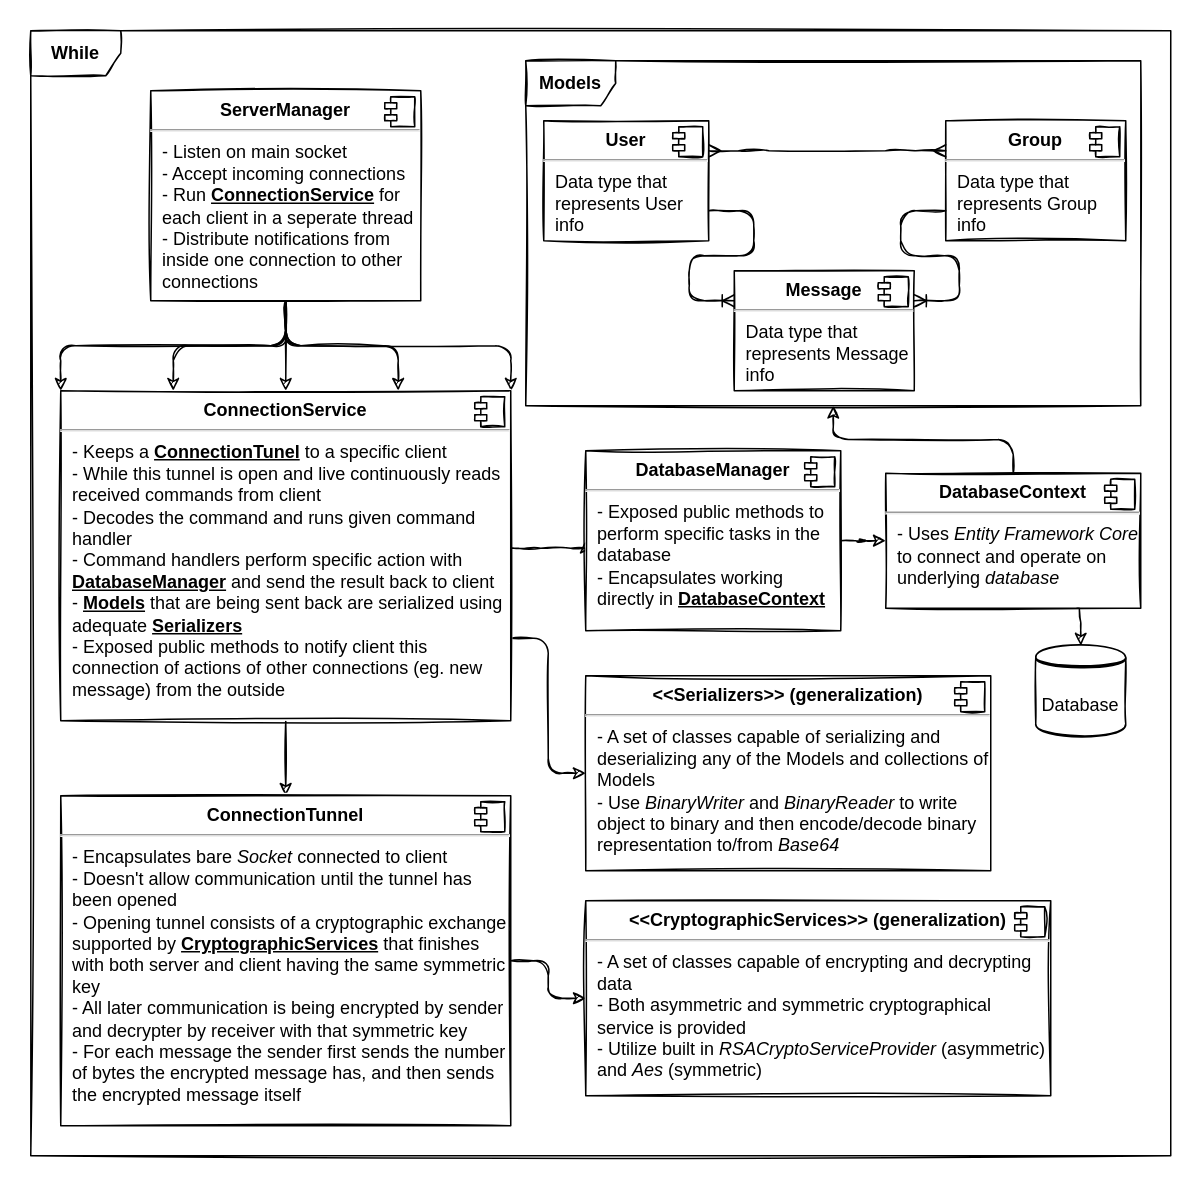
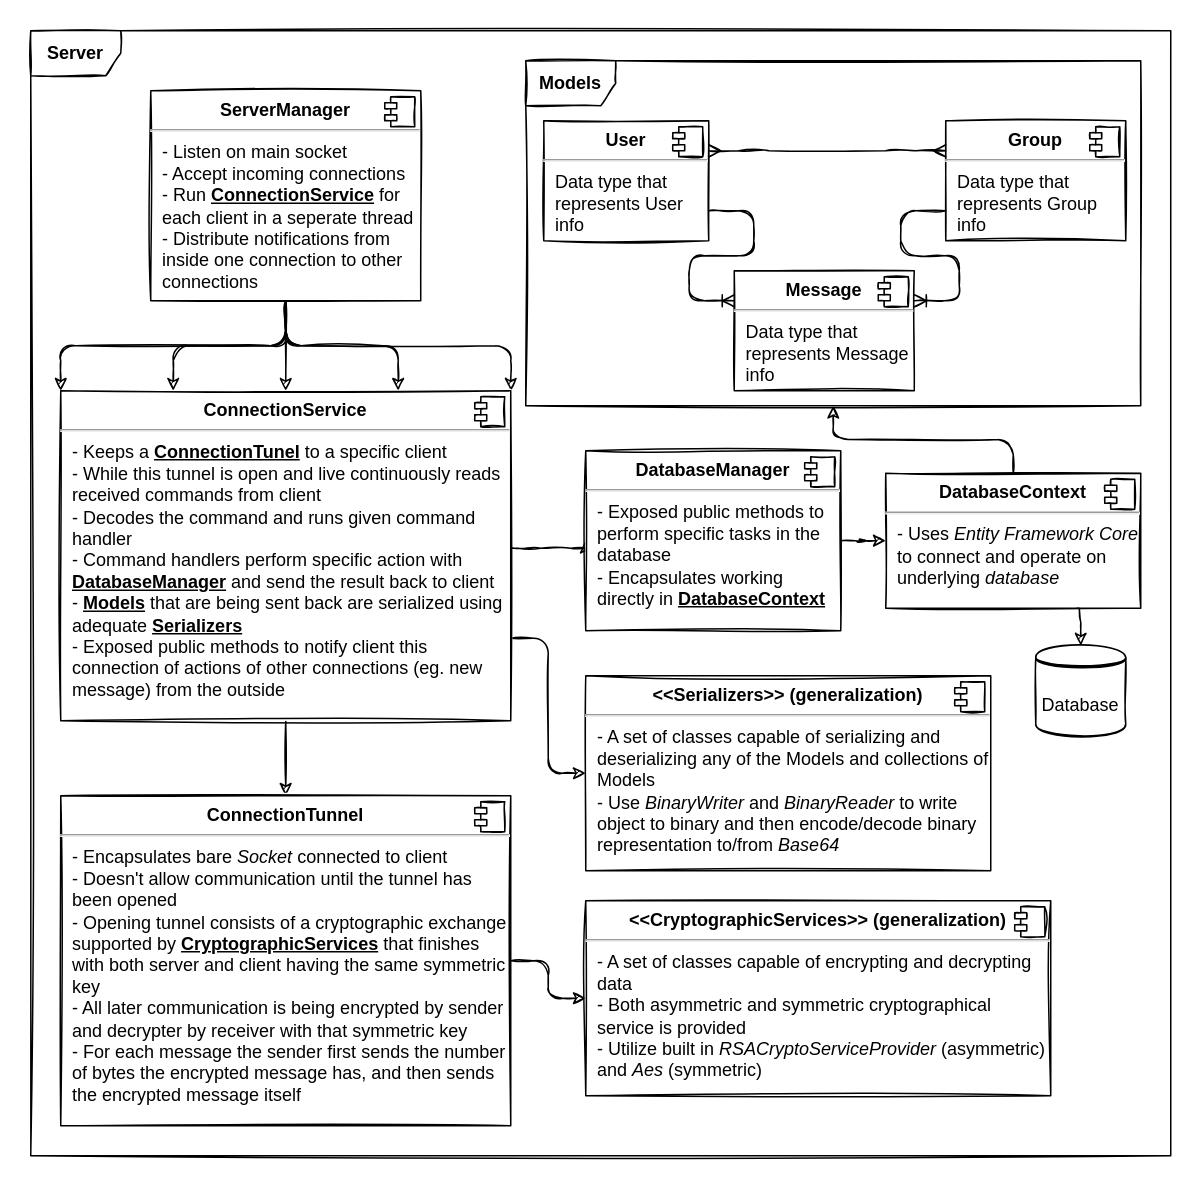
node "While": label "While" -> "Server"
